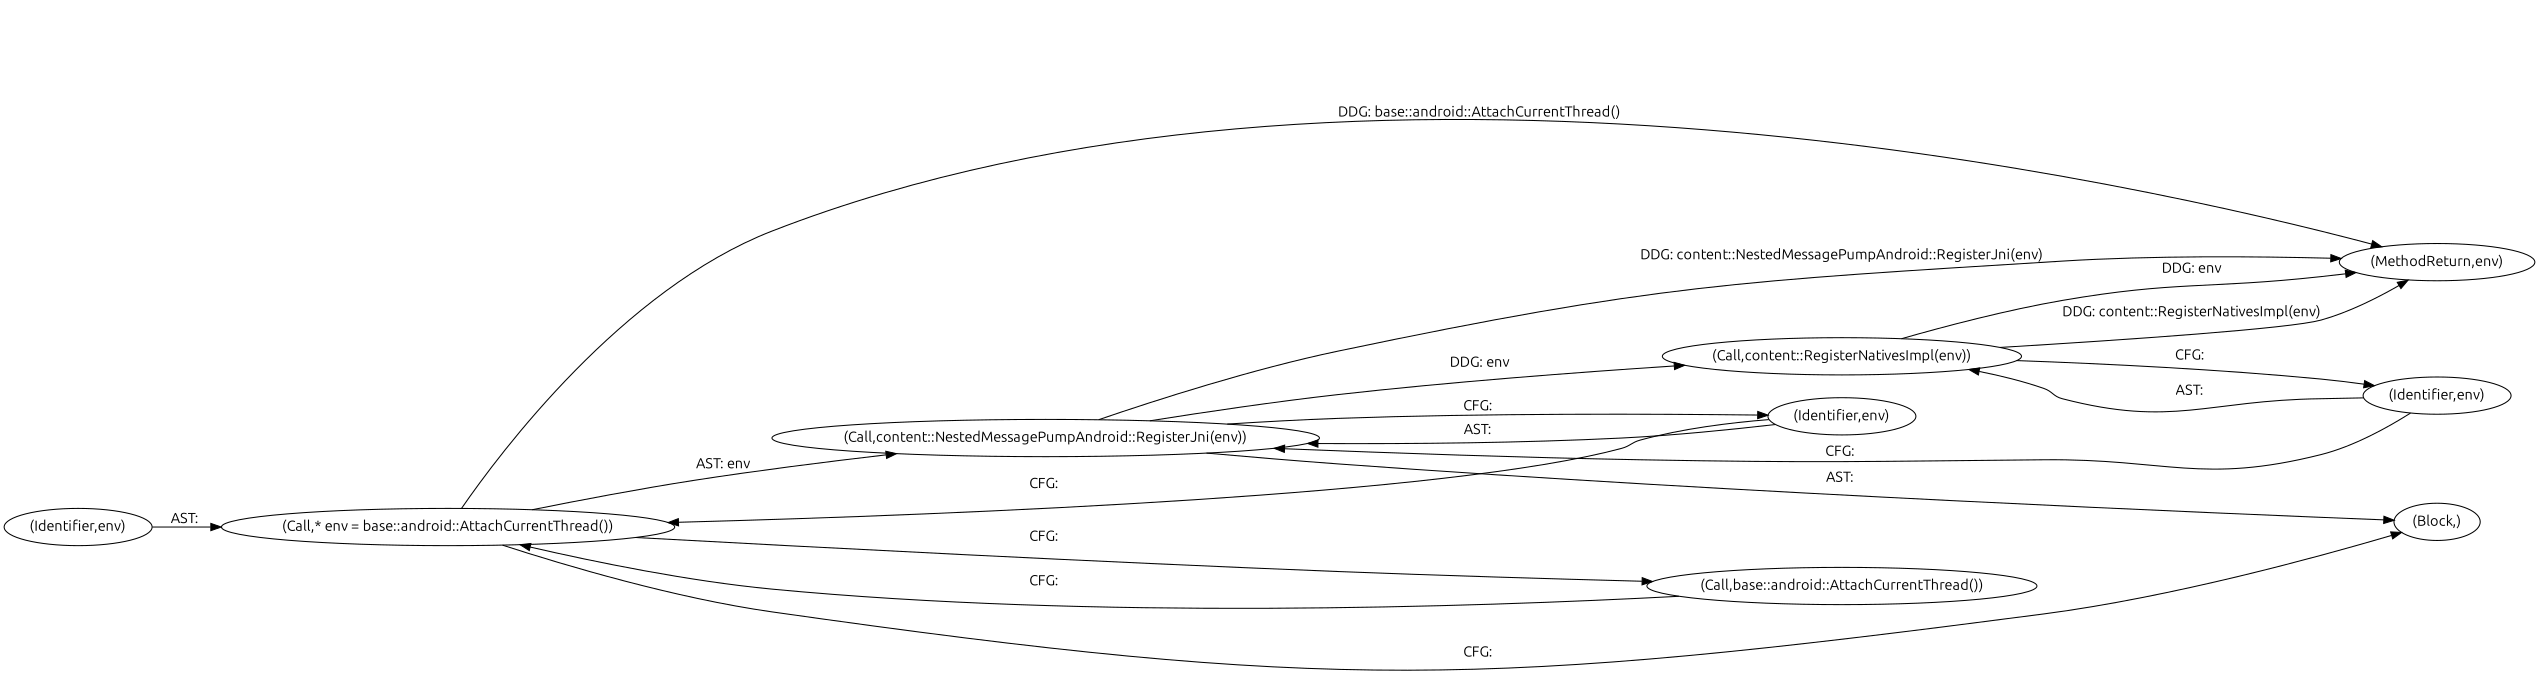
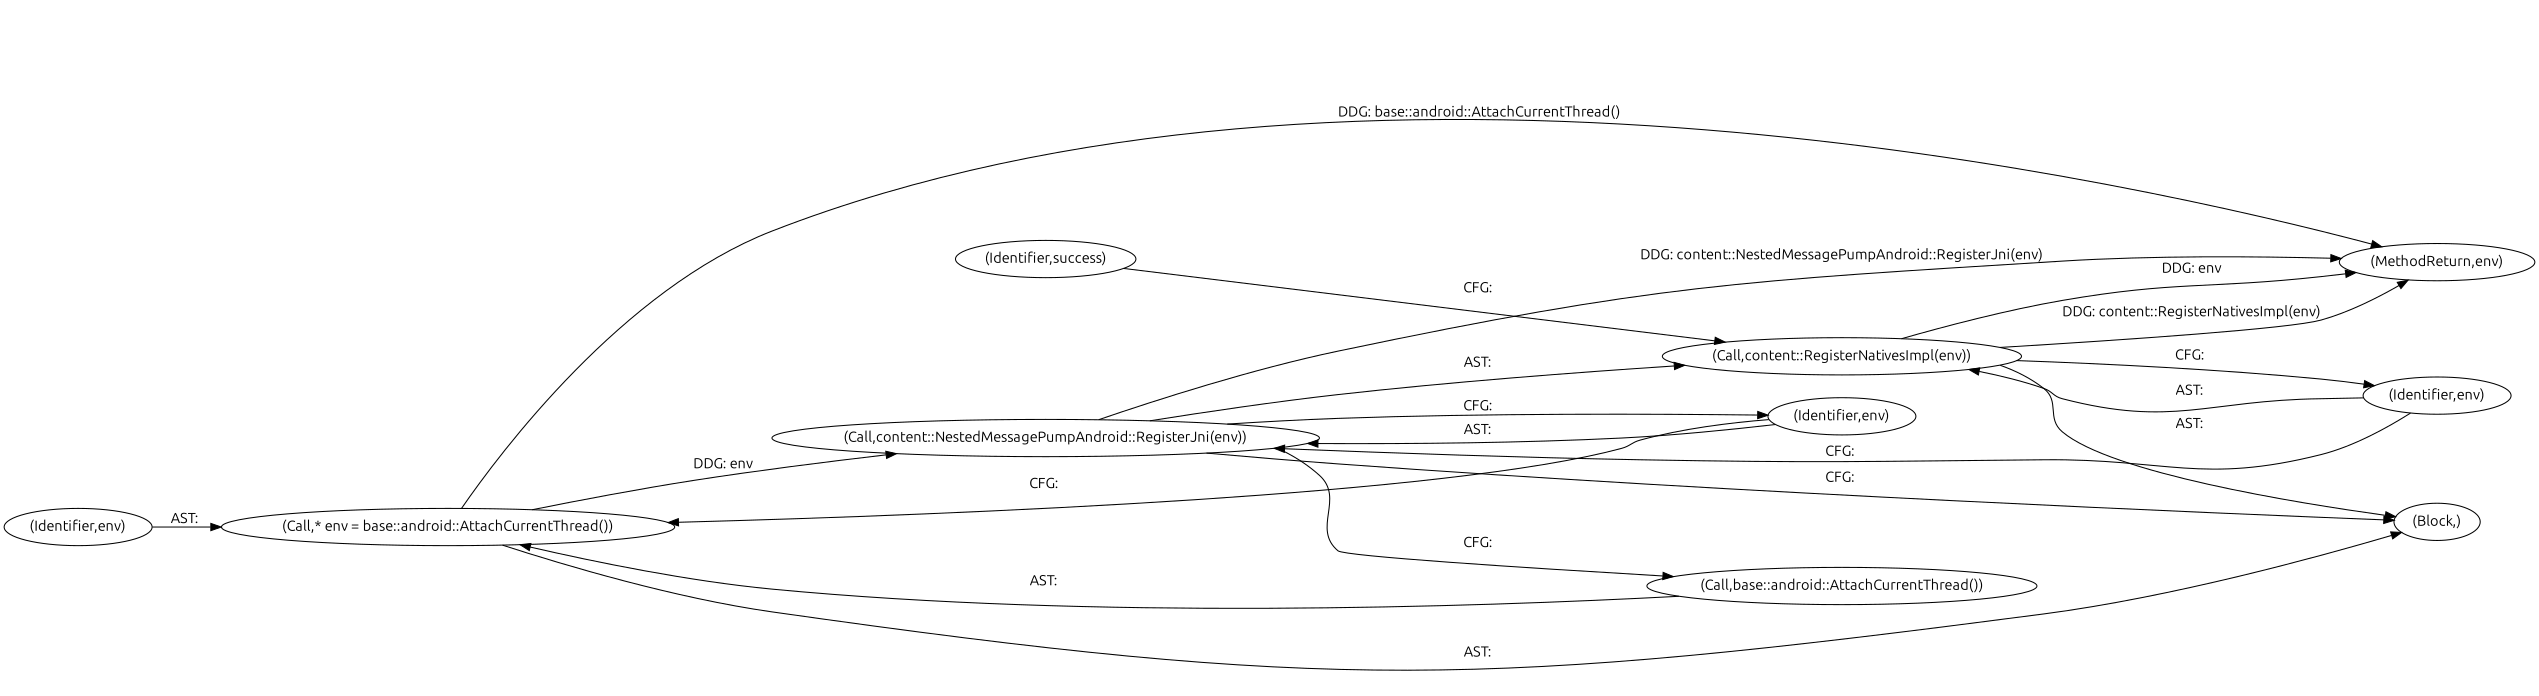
node "(Identifier,success)": added
edge "(Call,content::NestedMessagePumpAndroid::RegisterJni(env))" -> "(Call,content::RegisterNativesImpl(env))": label "DDG: env" -> "AST: "
edge "(Call,* env = base::android::AttachCurrentThread())" -> "(Call,content::NestedMessagePumpAndroid::RegisterJni(env))": label "AST: env" -> "DDG: env"
edge "(Call,content::RegisterNativesImpl(env))" -> "(Block,)": added, label "AST:"
edge "(Call,content::NestedMessagePumpAndroid::RegisterJni(env))" -> "(Block,)": label "AST: " -> "CFG: "
edge "(Call,* env = base::android::AttachCurrentThread())" -> "(Call,base::android::AttachCurrentThread())": now "(Call,content::NestedMessagePumpAndroid::RegisterJni(env))" -> "(Call,base::android::AttachCurrentThread())"
edge "(Call,base::android::AttachCurrentThread())" -> "(Call,* env = base::android::AttachCurrentThread())": label "CFG: " -> "AST: "
edge "(Call,* env = base::android::AttachCurrentThread())" -> "(Block,)": label "CFG: " -> "AST: "
